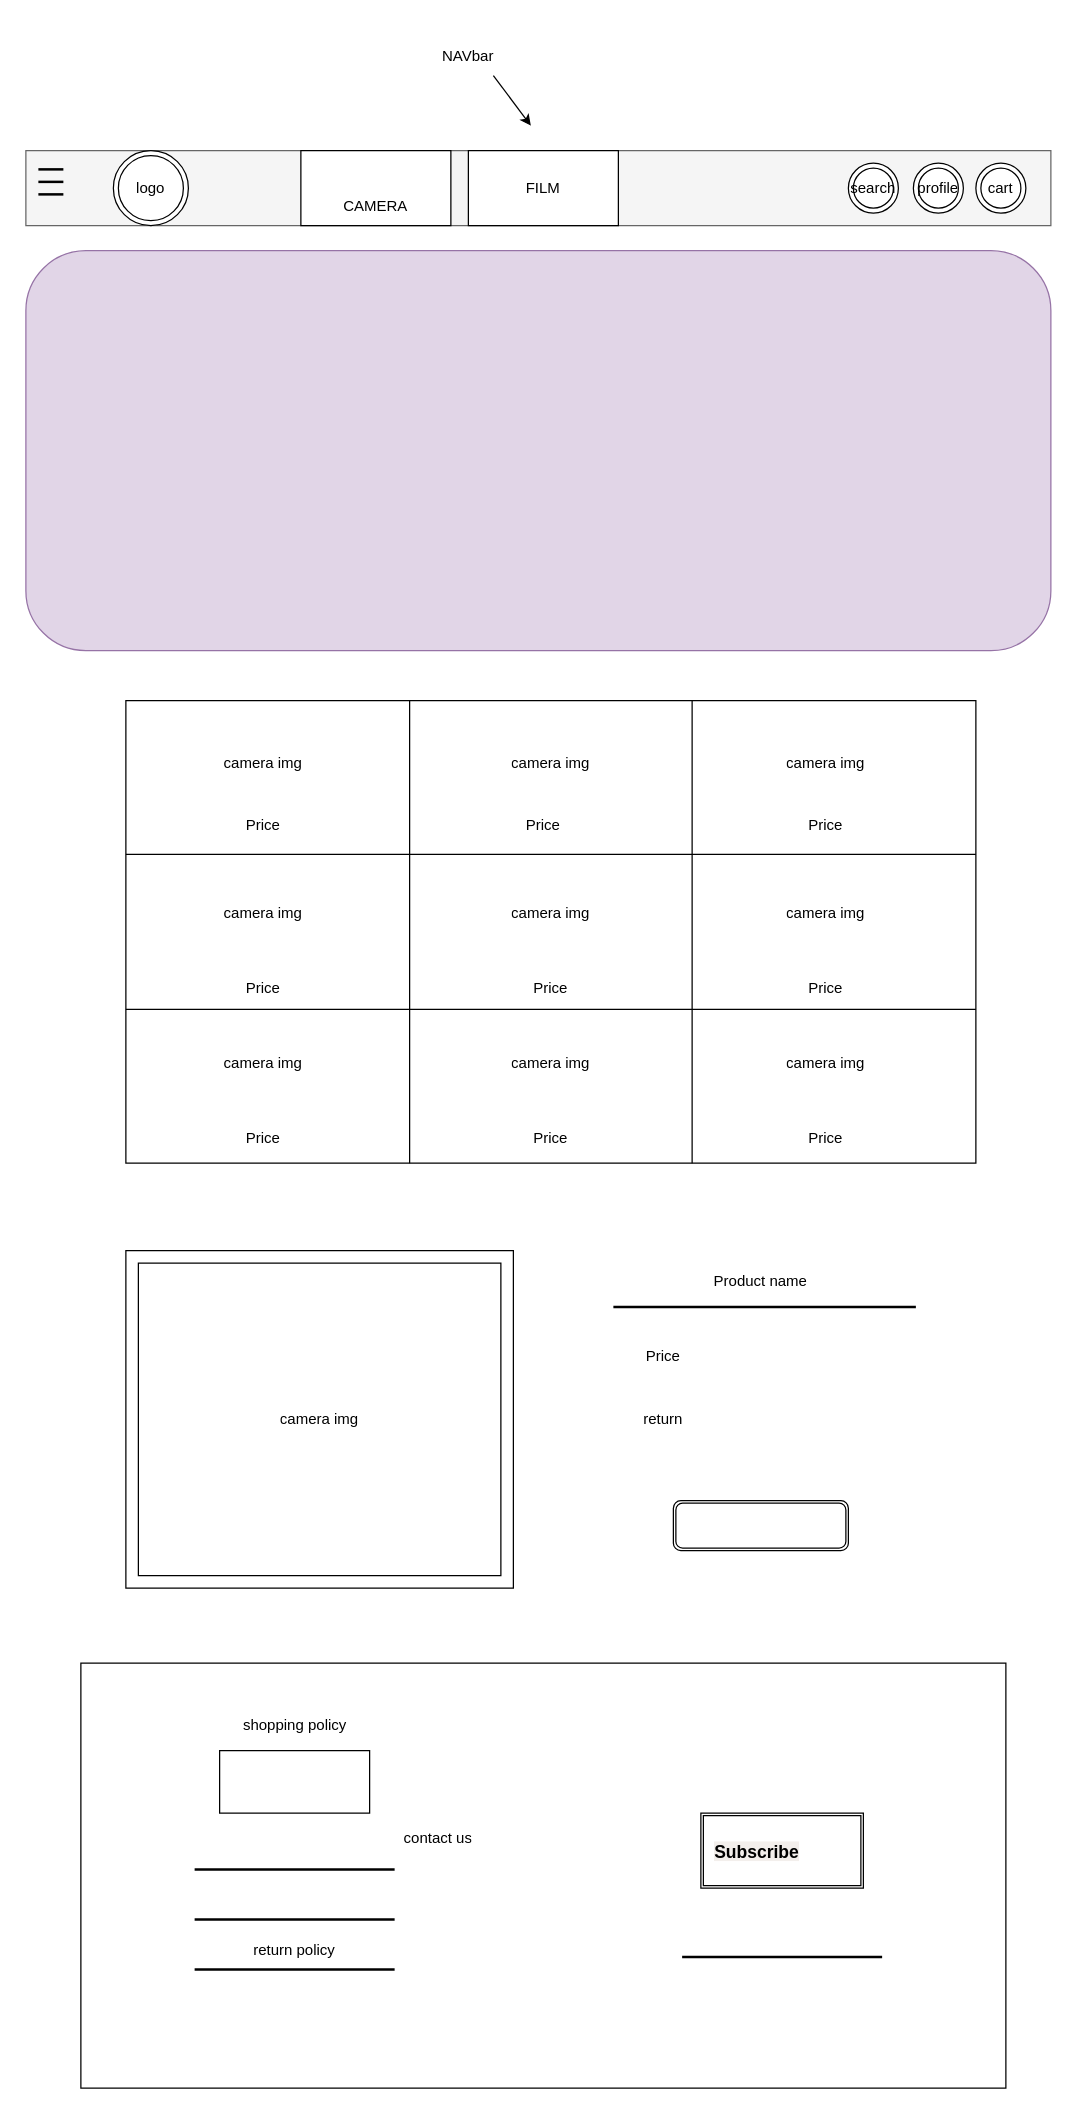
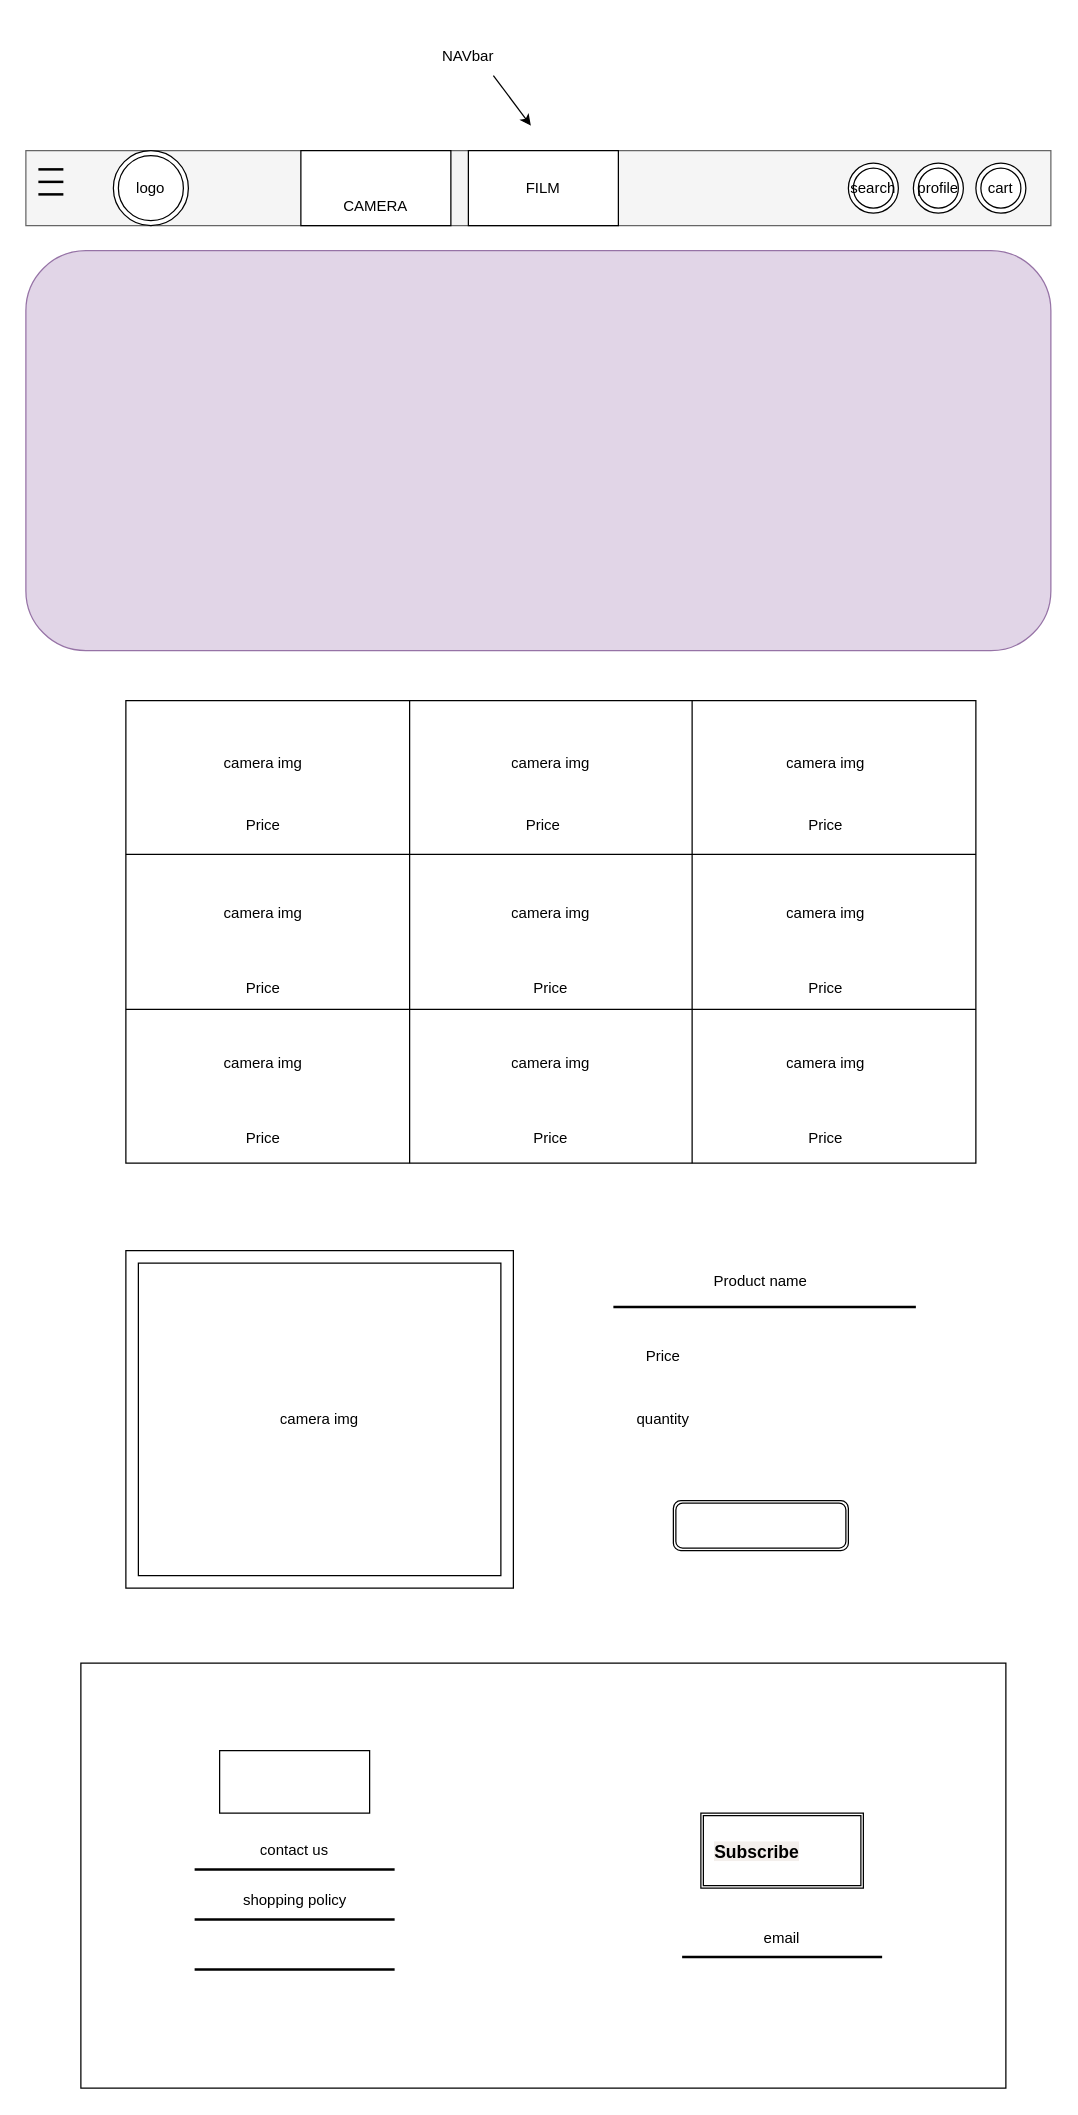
node "return": label "return" -> "quantity"
node "shopping policy": moved (294, 1726) -> (294, 1901)
node "contact us": moved (438, 1838) -> (294, 1851)
node "email": added
node "return policy": removed
